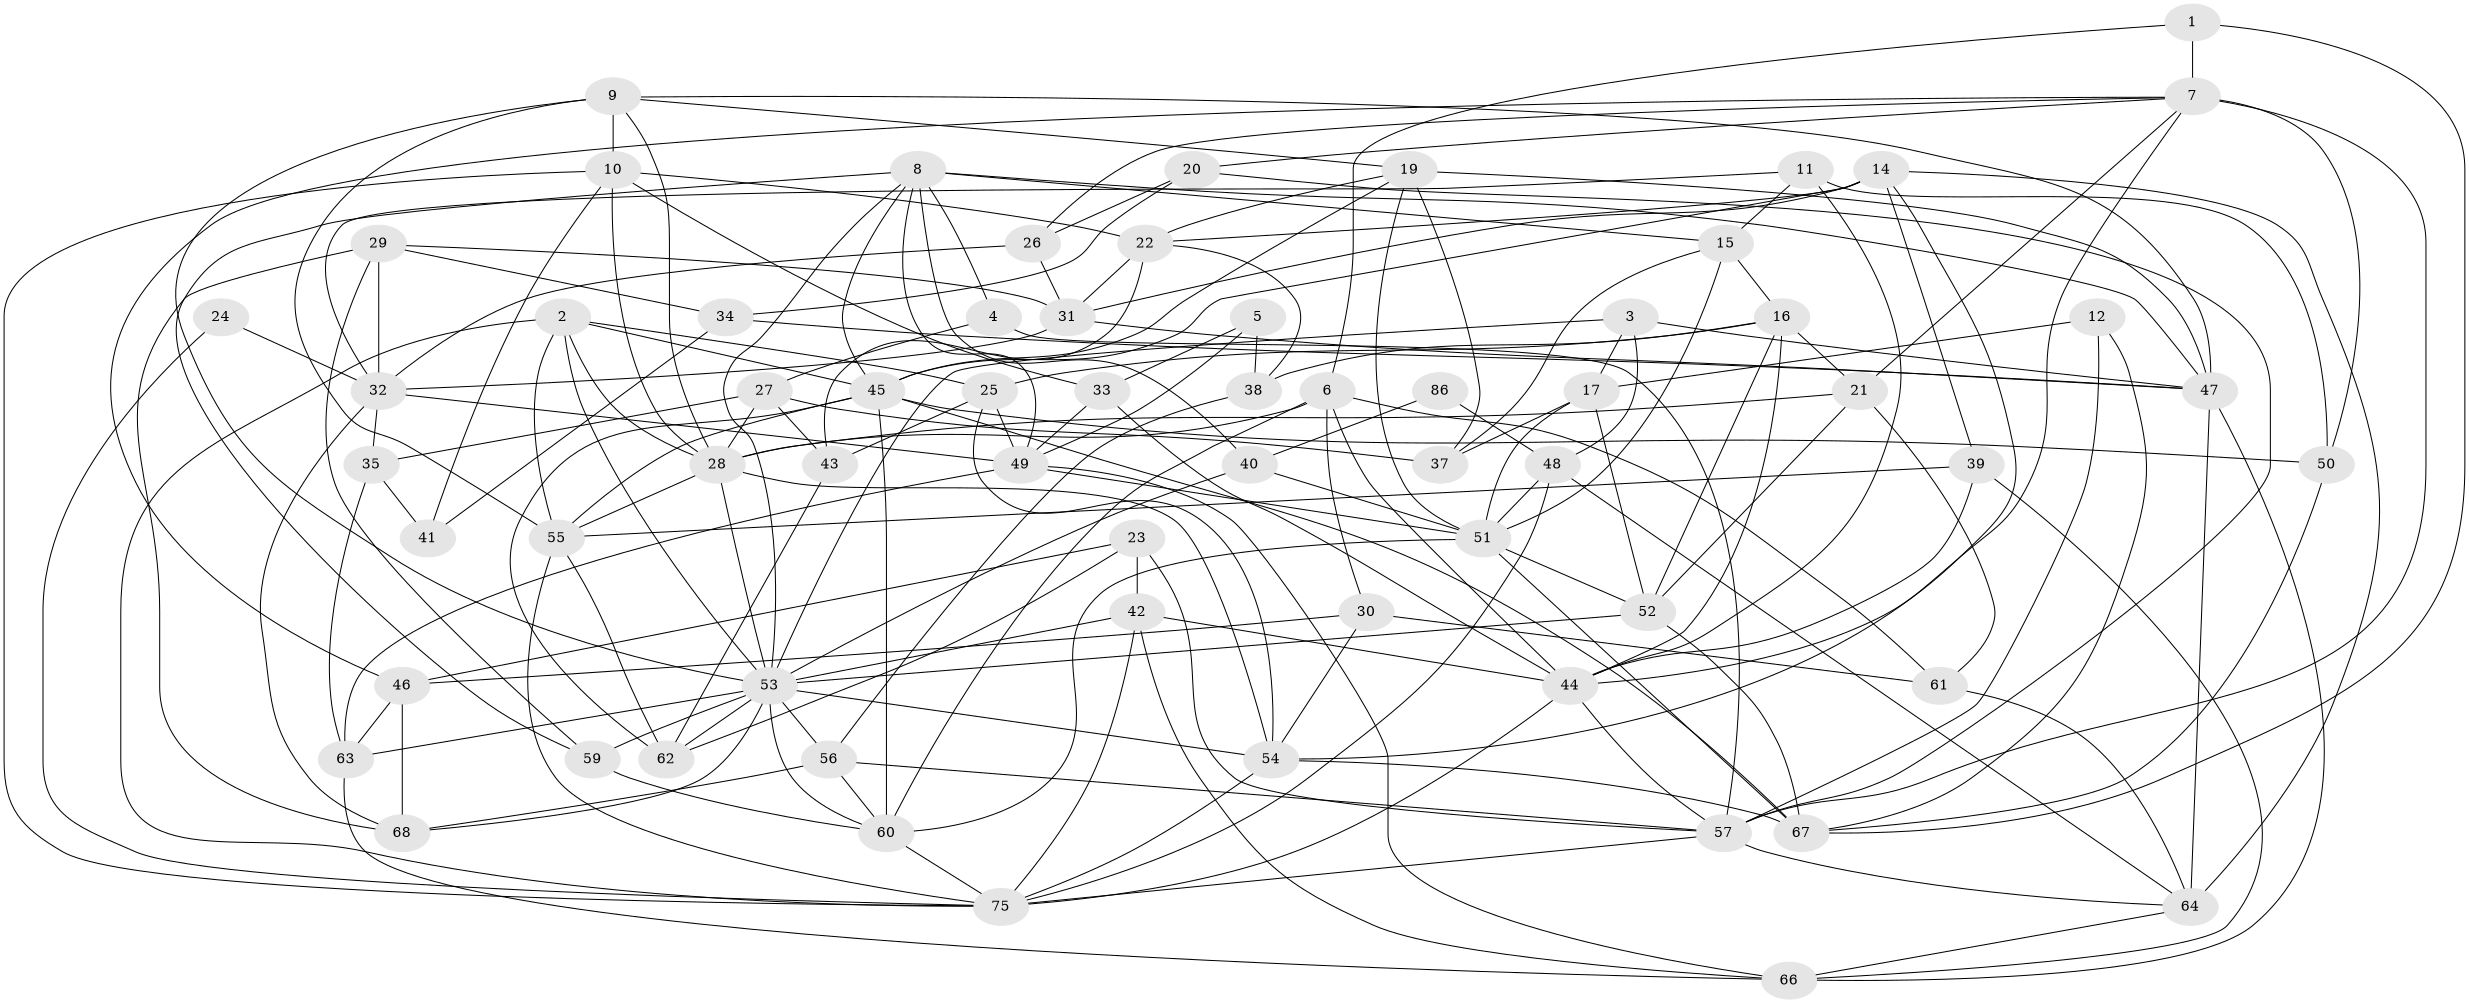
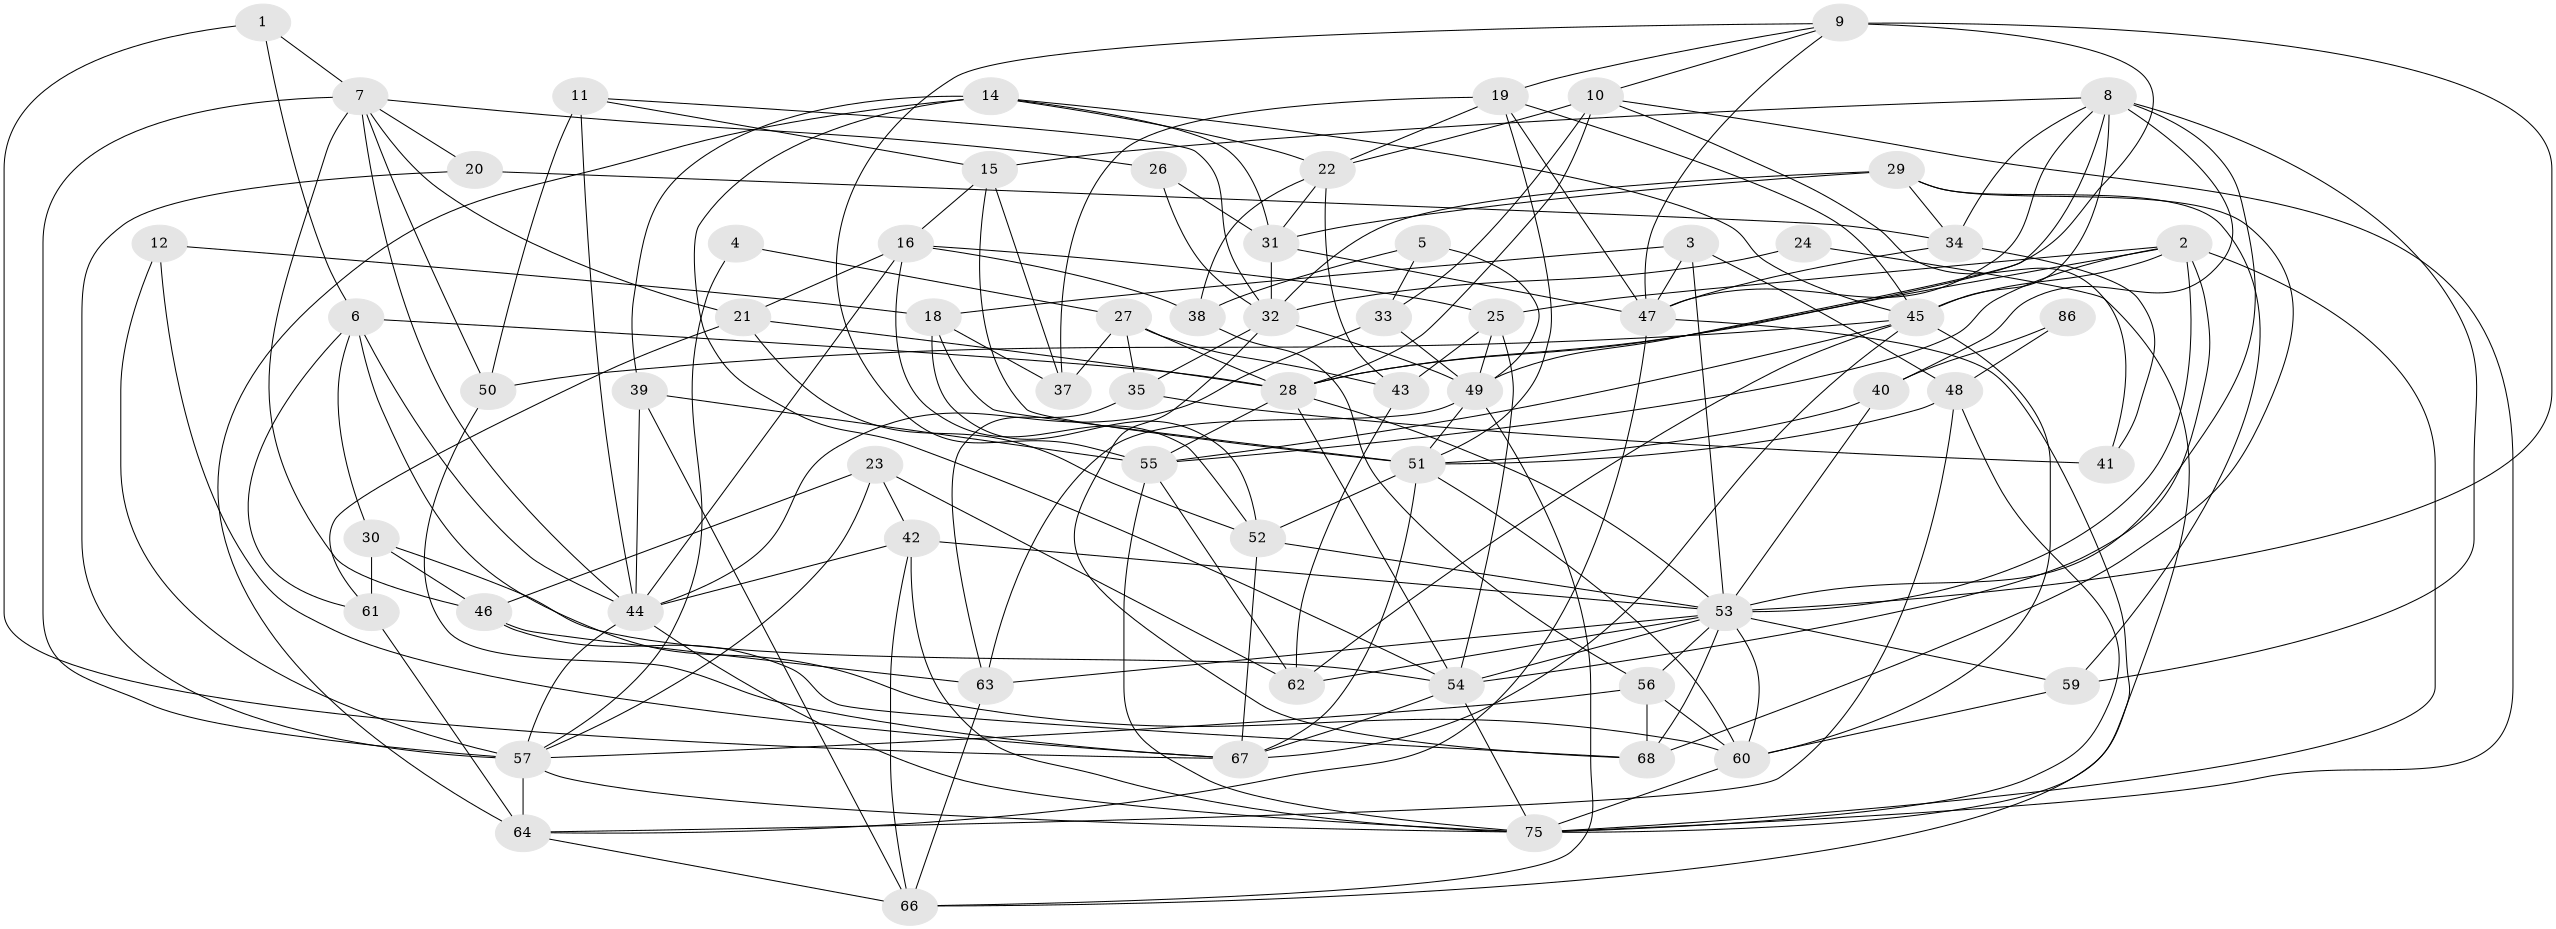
edge "20" -- "26": removed
edge "8" -- "4": now "8" -- "34"
node "17": label "17" -> "18"
edge "2" -- "54": added
